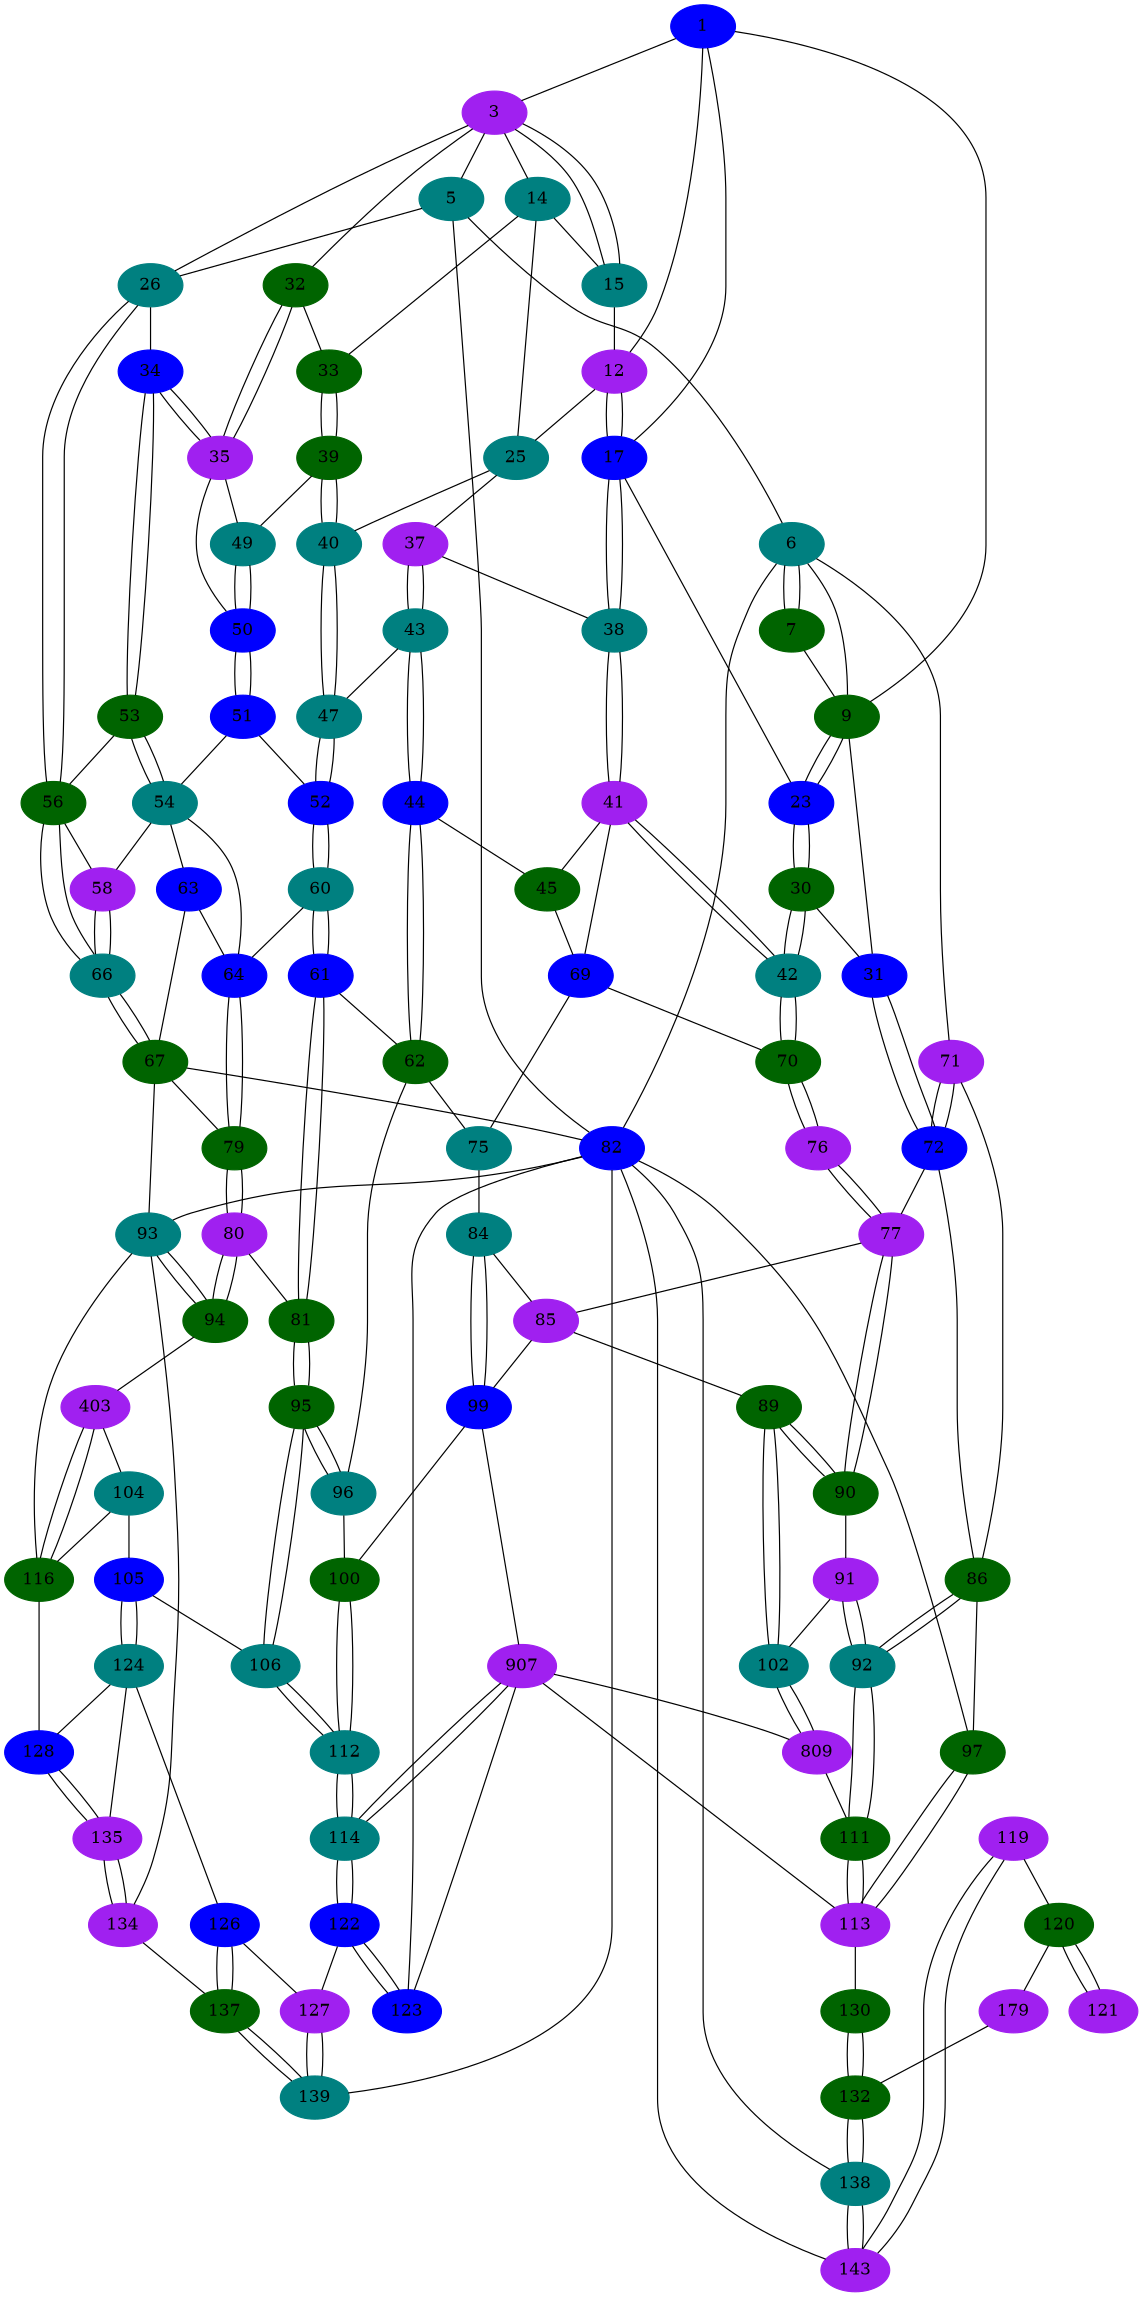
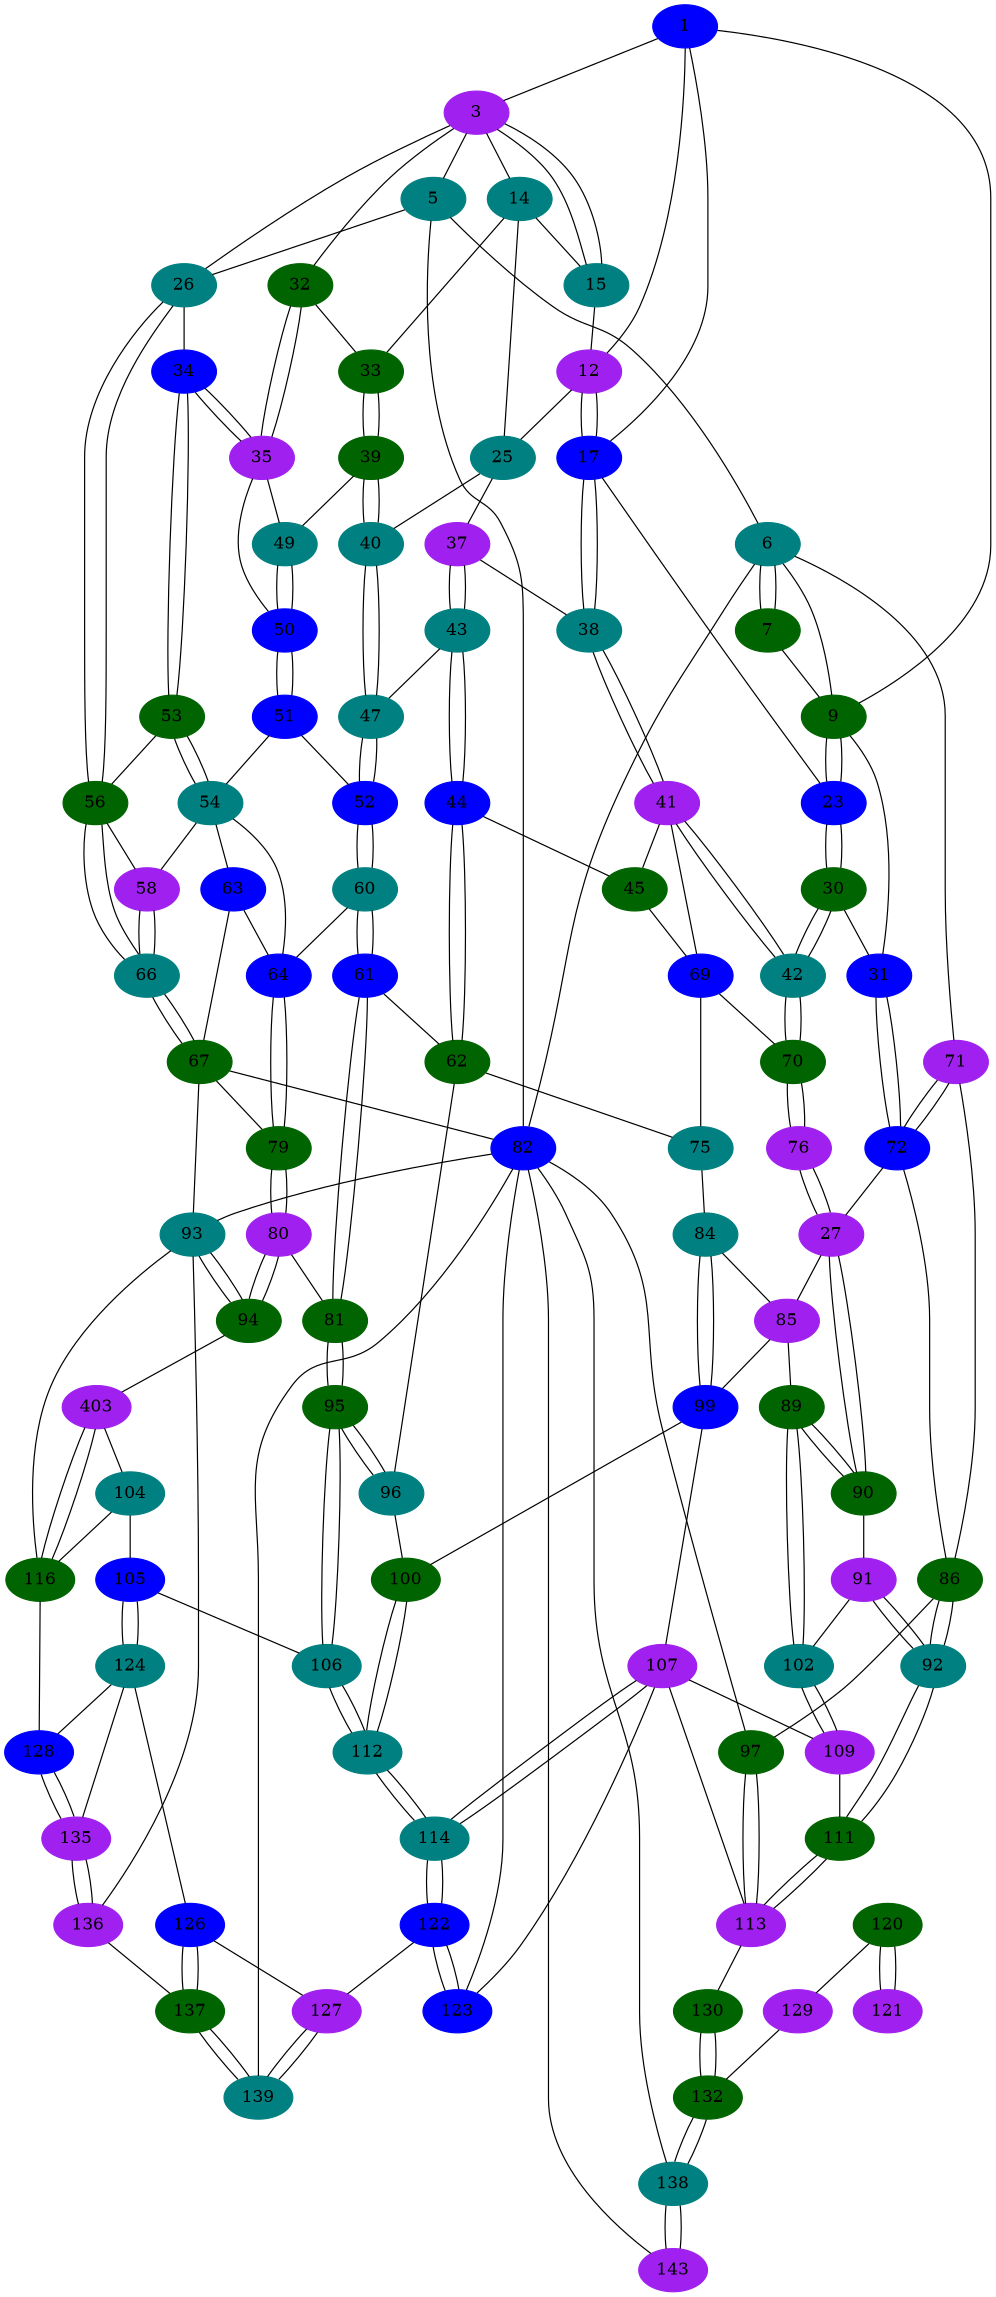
node "77": label "77" -> "27"
node "907": label "907" -> "107"
node "809": label "809" -> "109"
node "119": removed
node "134": label "134" -> "136"
node "179": label "179" -> "129"
